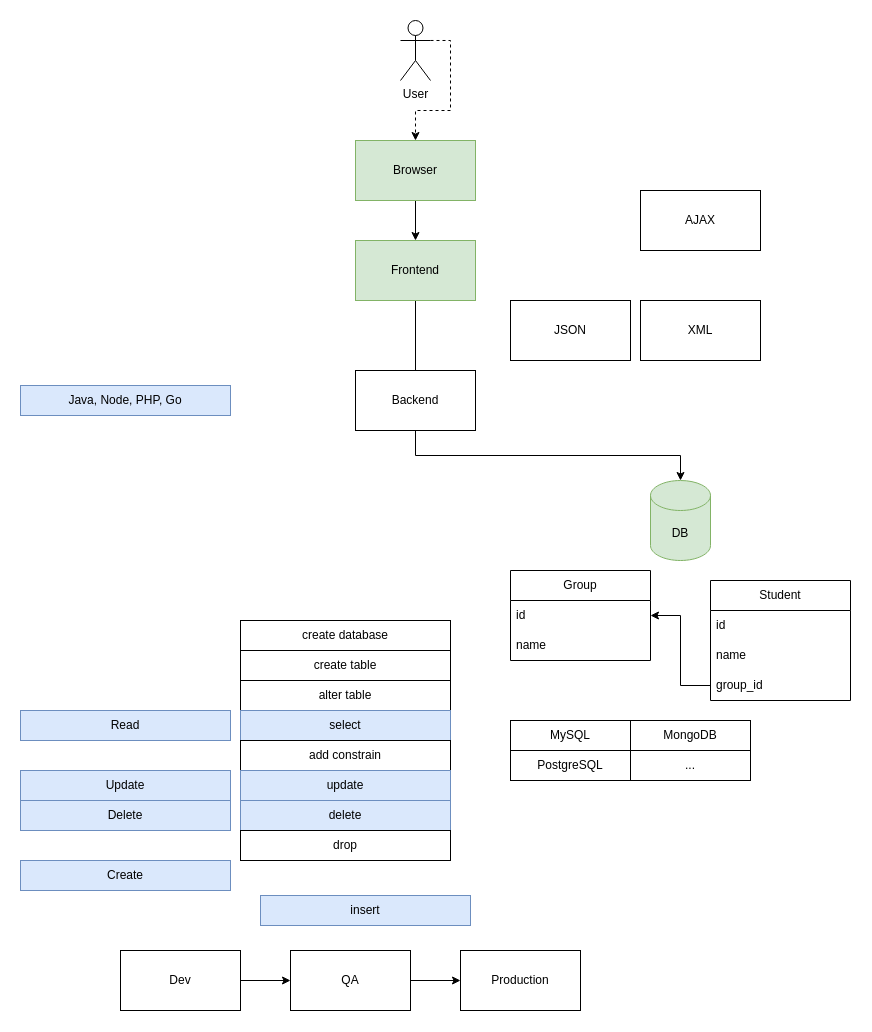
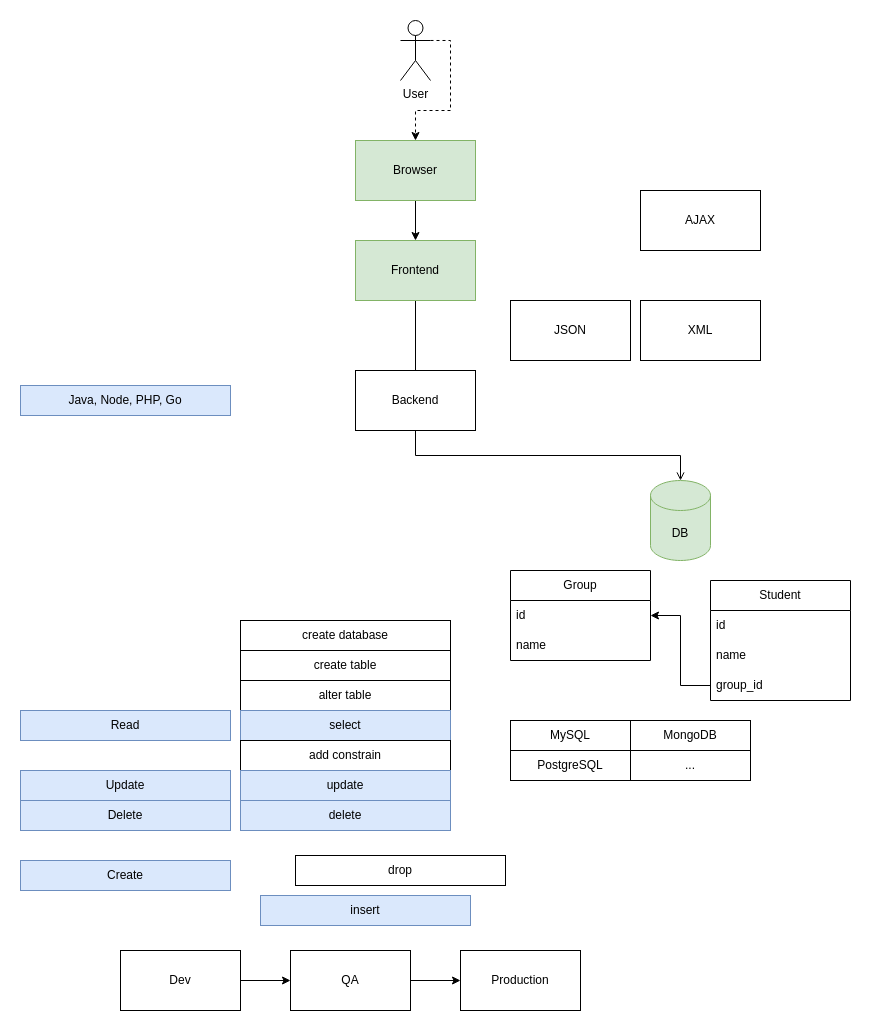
edge "Backend" -> "DB": arrowhead classic -> open
node "drop": moved (346, 846) -> (401, 871)
